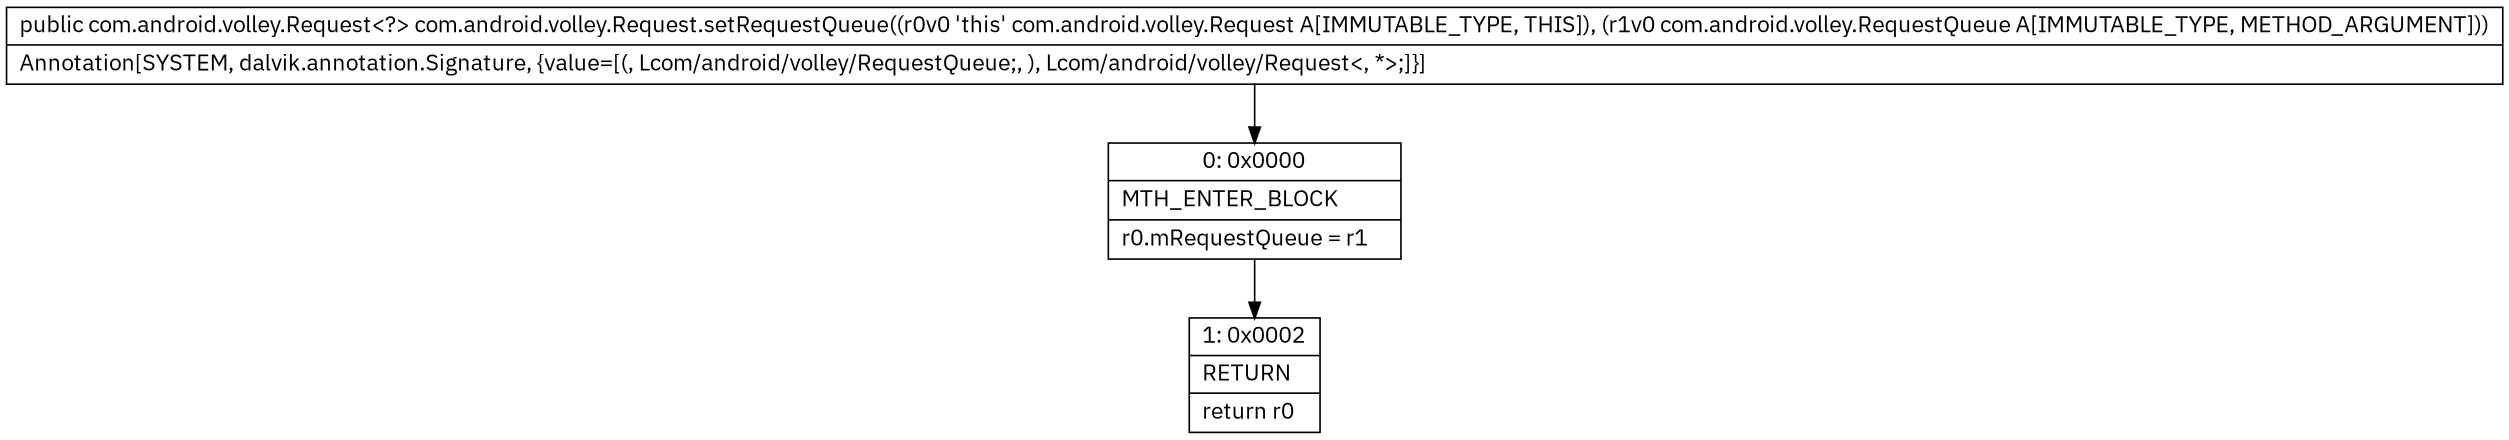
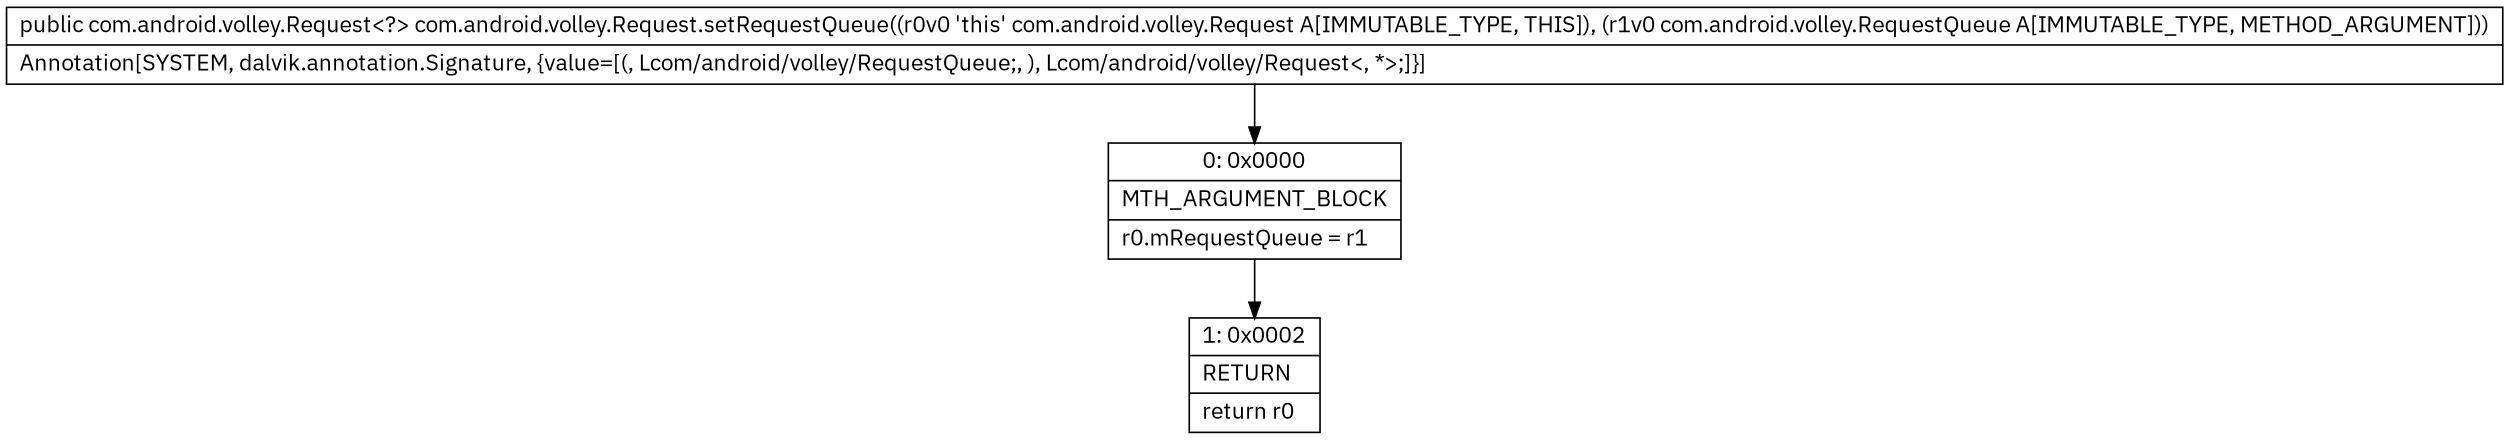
node "0: 0x0000": text "MTH_ENTER_BLOCK" -> "MTH_ARGUMENT_BLOCK"
